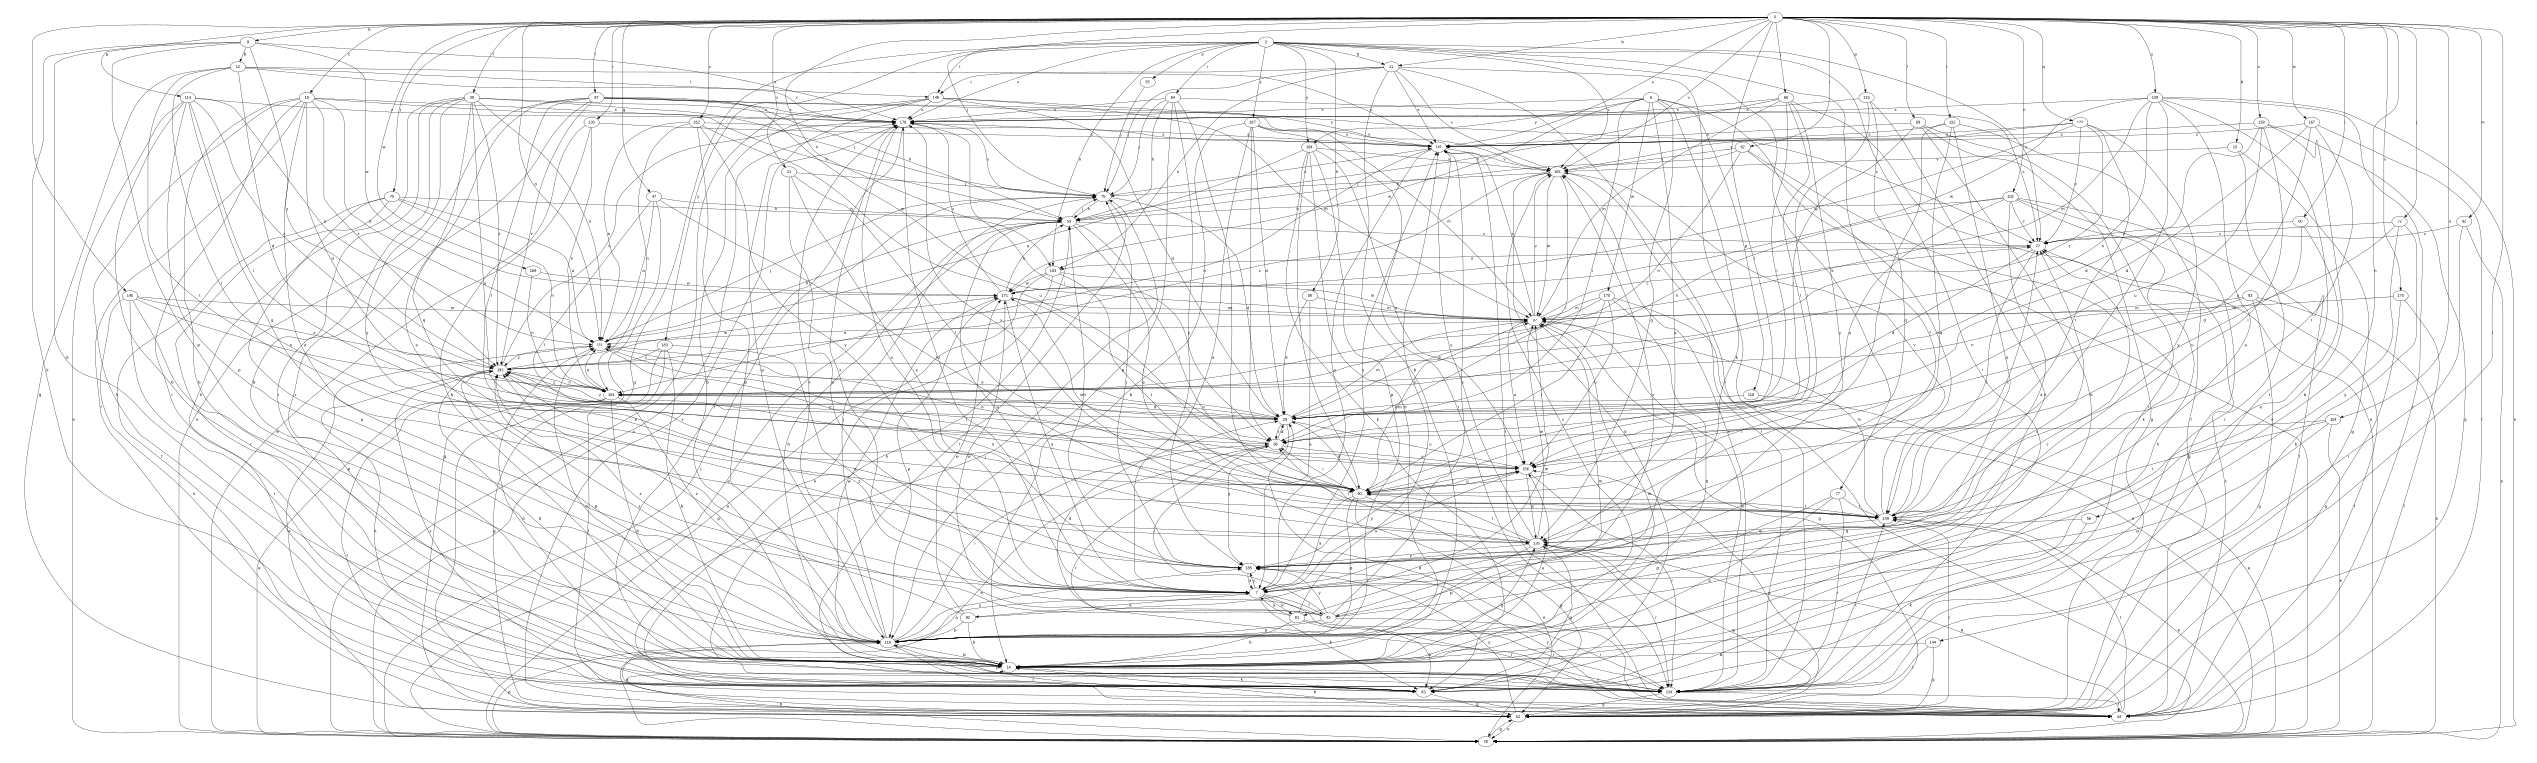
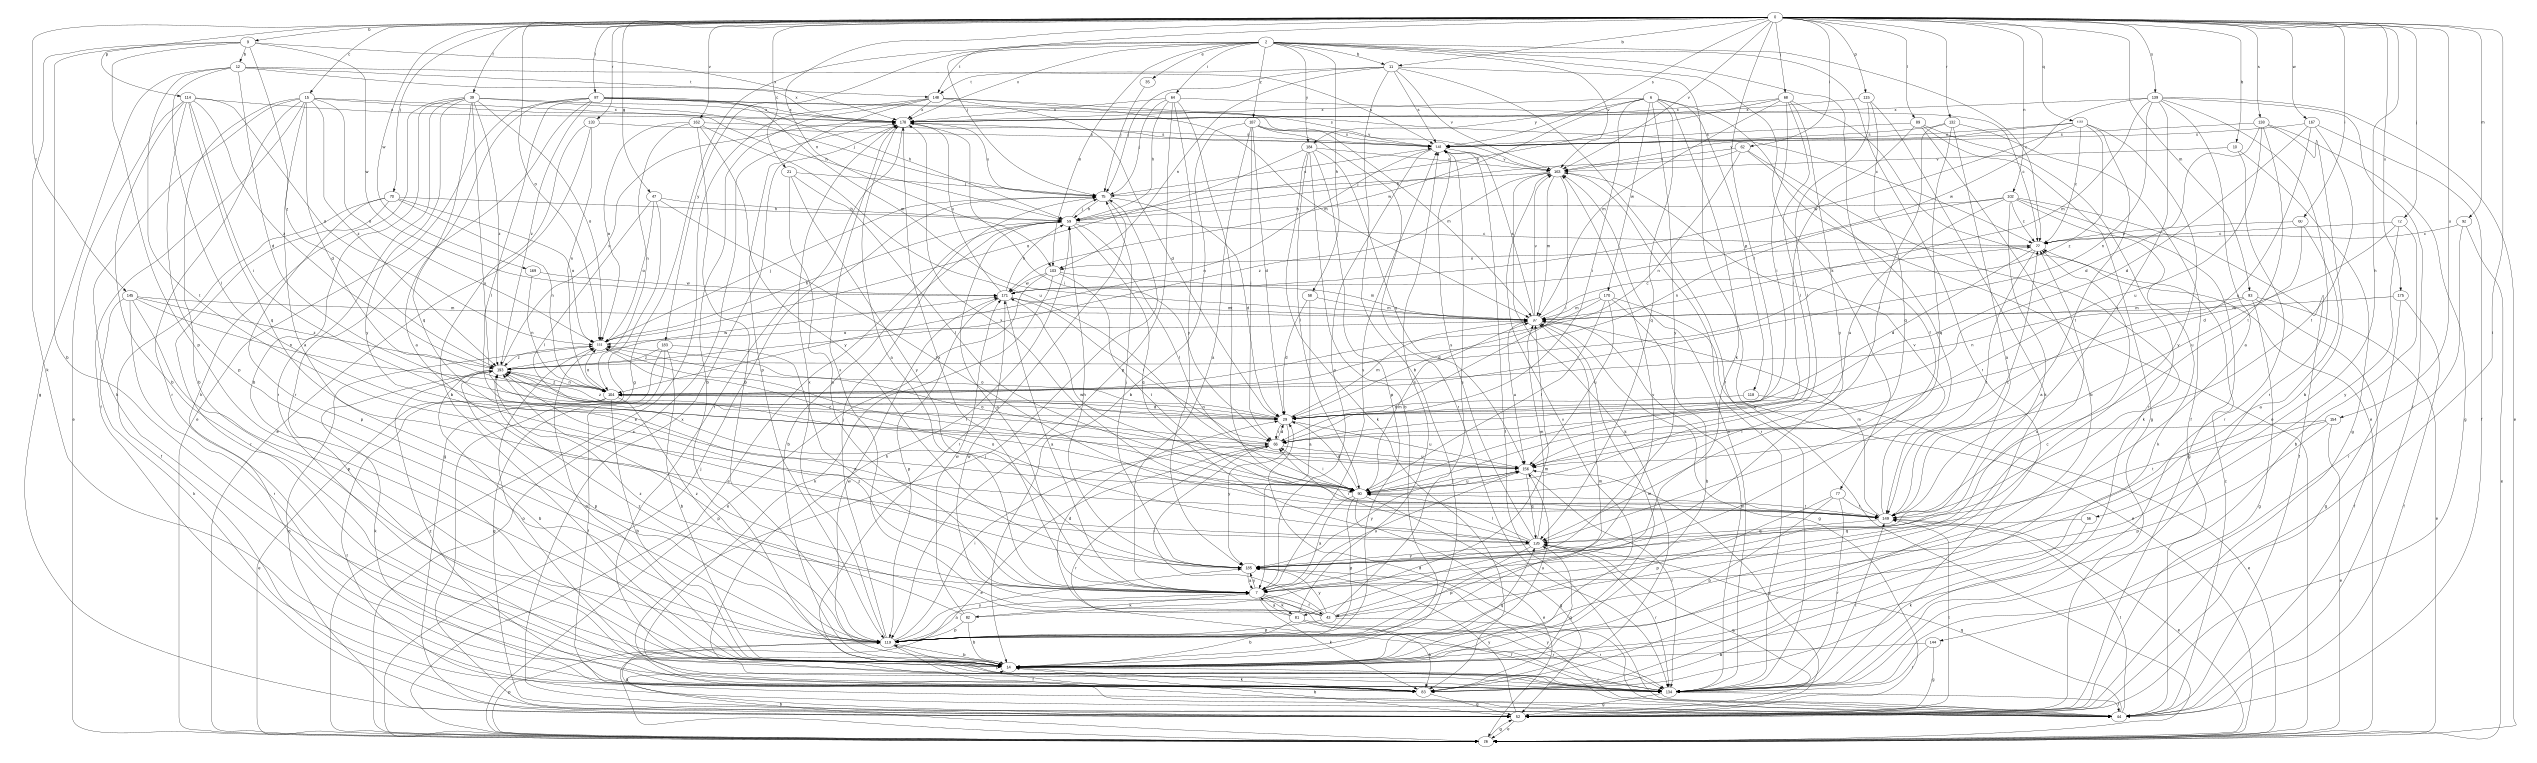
edge "0" -> "93": added, label "m"
